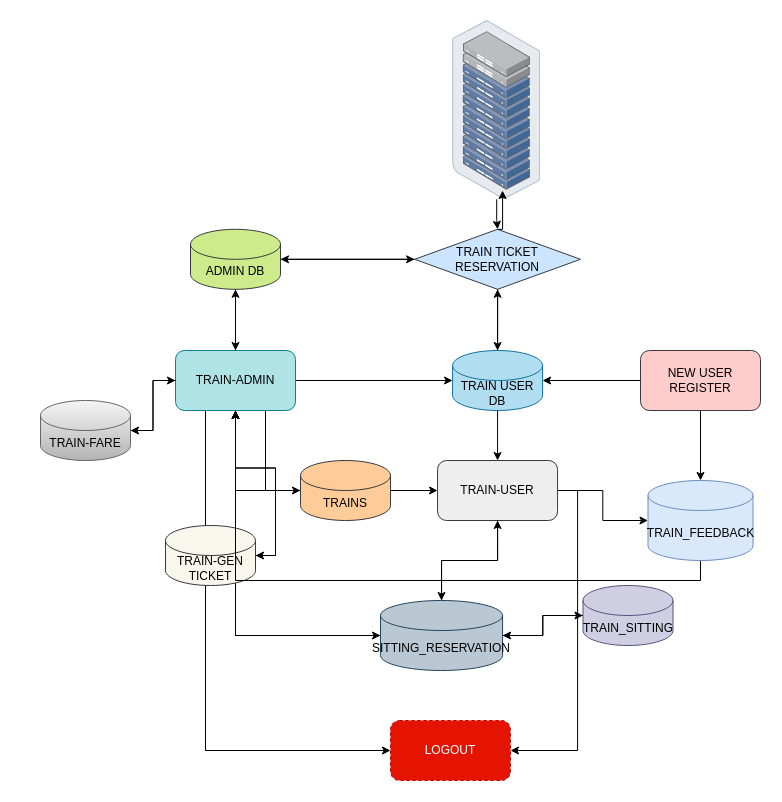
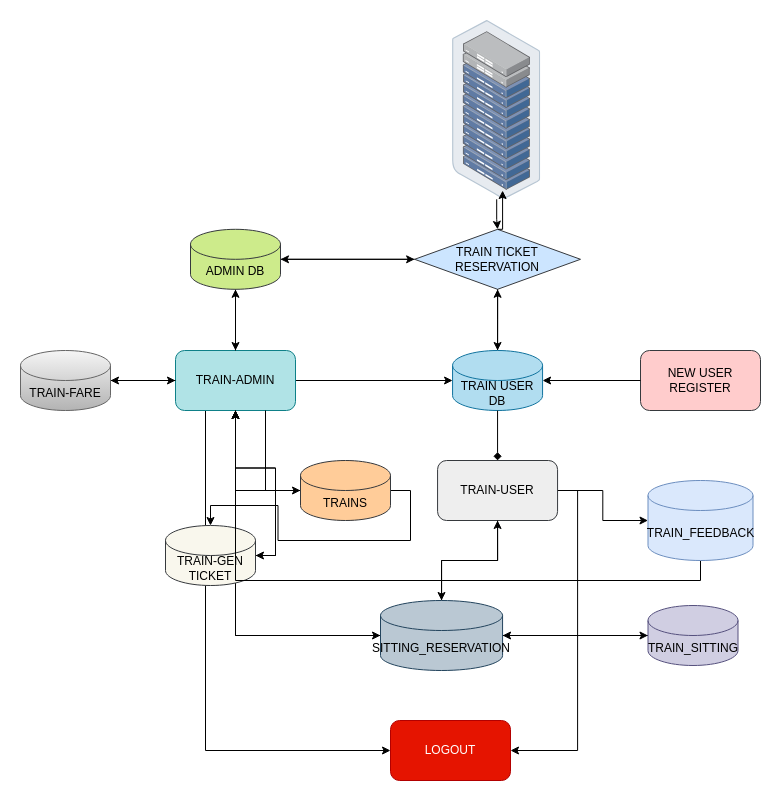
node "TRAIN-FARE": moved (86, 431) -> (66, 381)
edge "NEW USER REGISTER" -> "TRAIN_FEEDBACK": removed
edge "TRAIN USER DB" -> "TRAIN-USER": arrowhead classic -> diamond
edge "TRAINS" -> "TRAIN-USER": now "TRAINS" -> "TRAIN-GEN TICKET"
node "TRAIN_SITTING": moved (628, 616) -> (693, 636)
node "LOGOUT": style dashed -> solid
